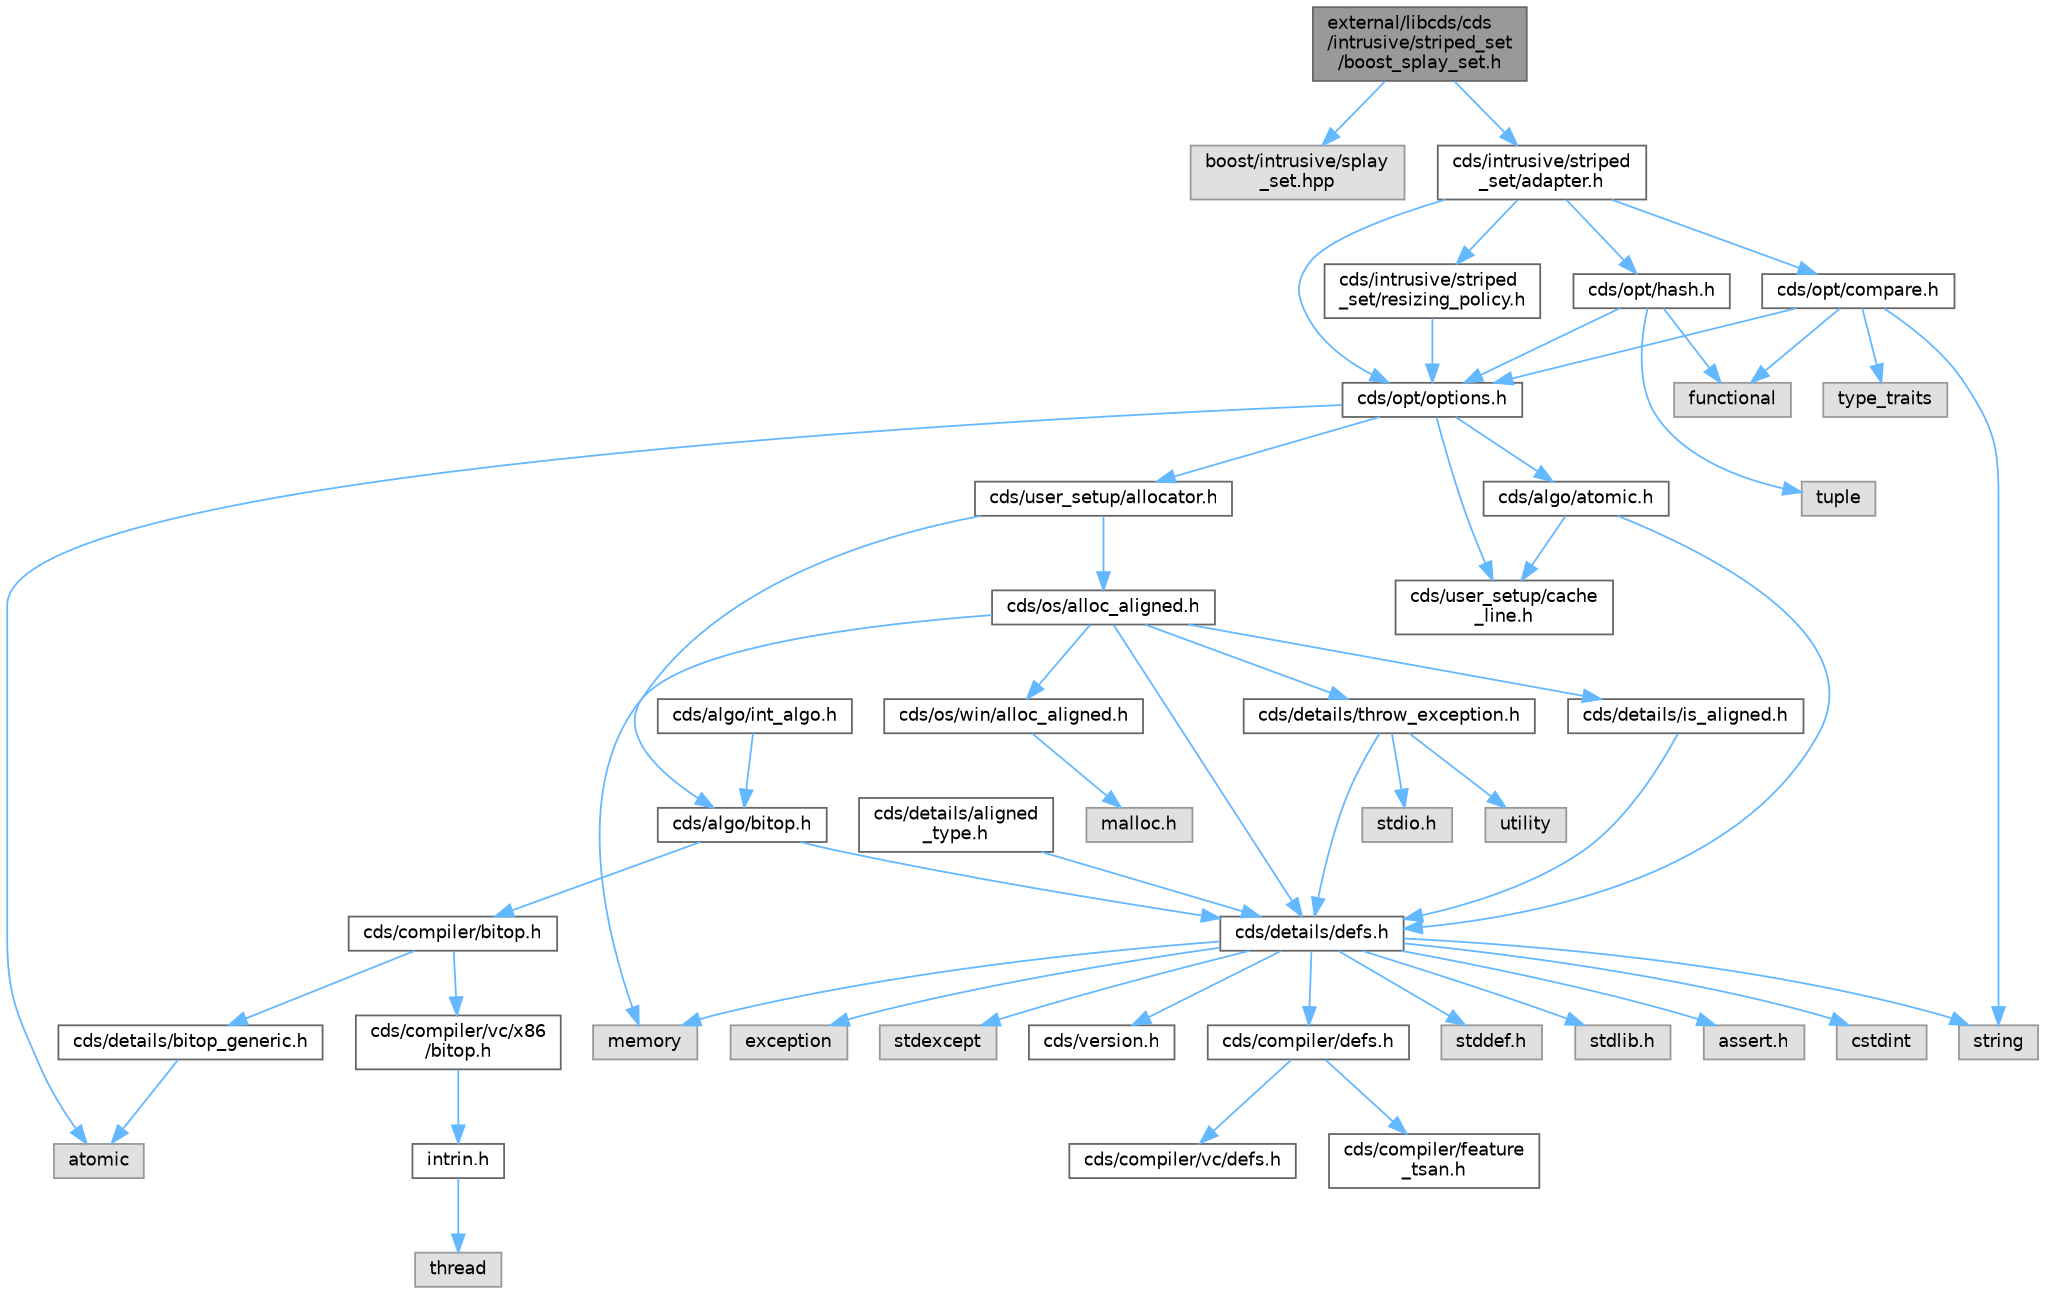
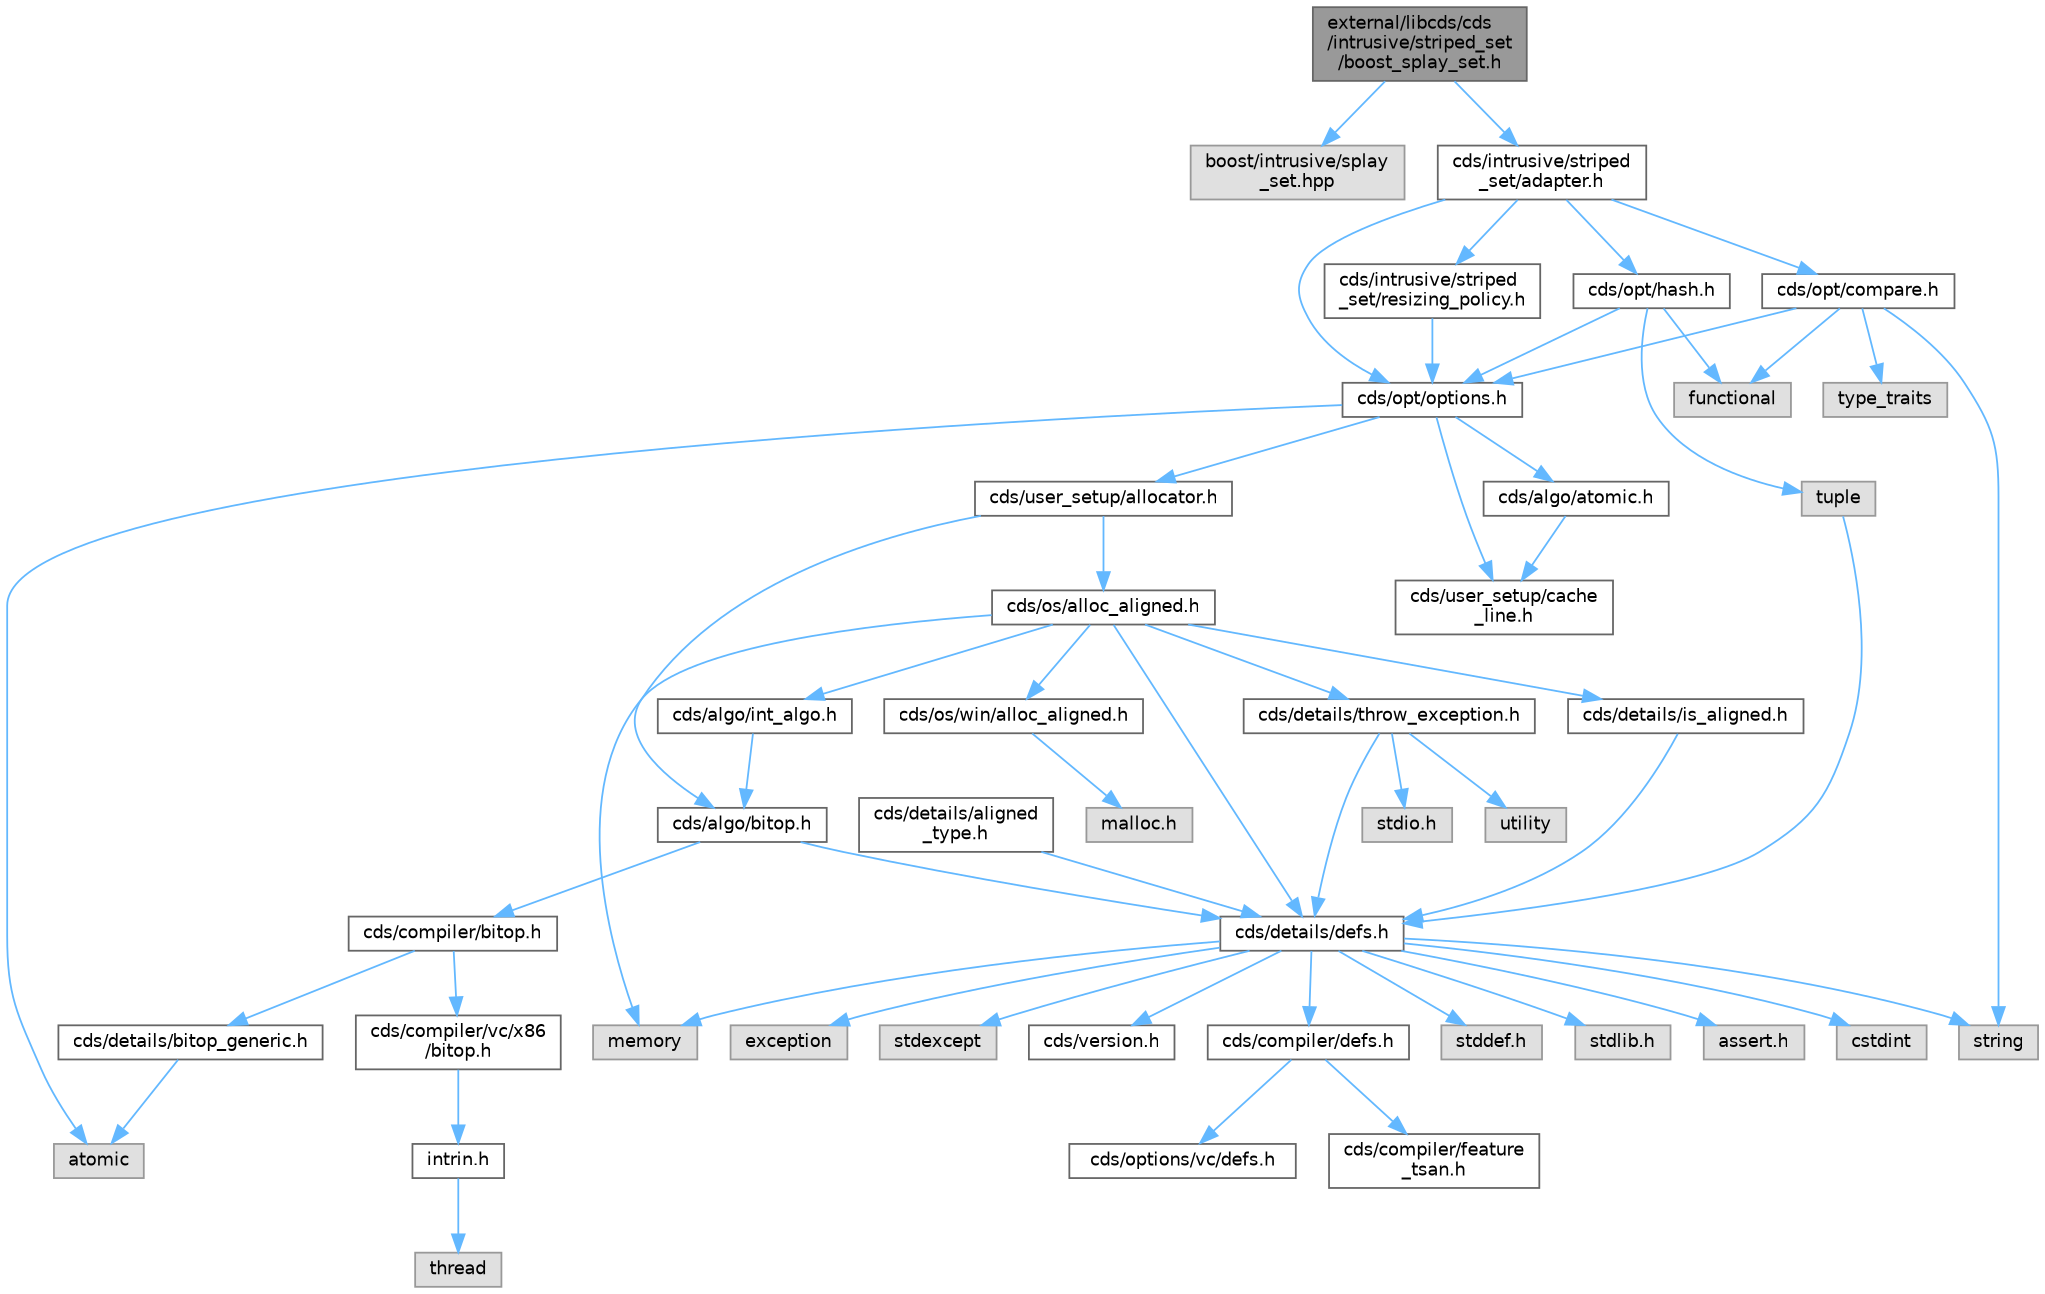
edge "cds/os/alloc_aligned.h" -> "cds/algo/int_algo.h": added
edge "cds/algo/atomic.h" -> "cds/details/defs.h": now "tuple" -> "cds/details/defs.h"
node "cds/compiler/vc/defs.h": label "cds/compiler/vc/defs.h" -> "cds/options/vc/defs.h"
